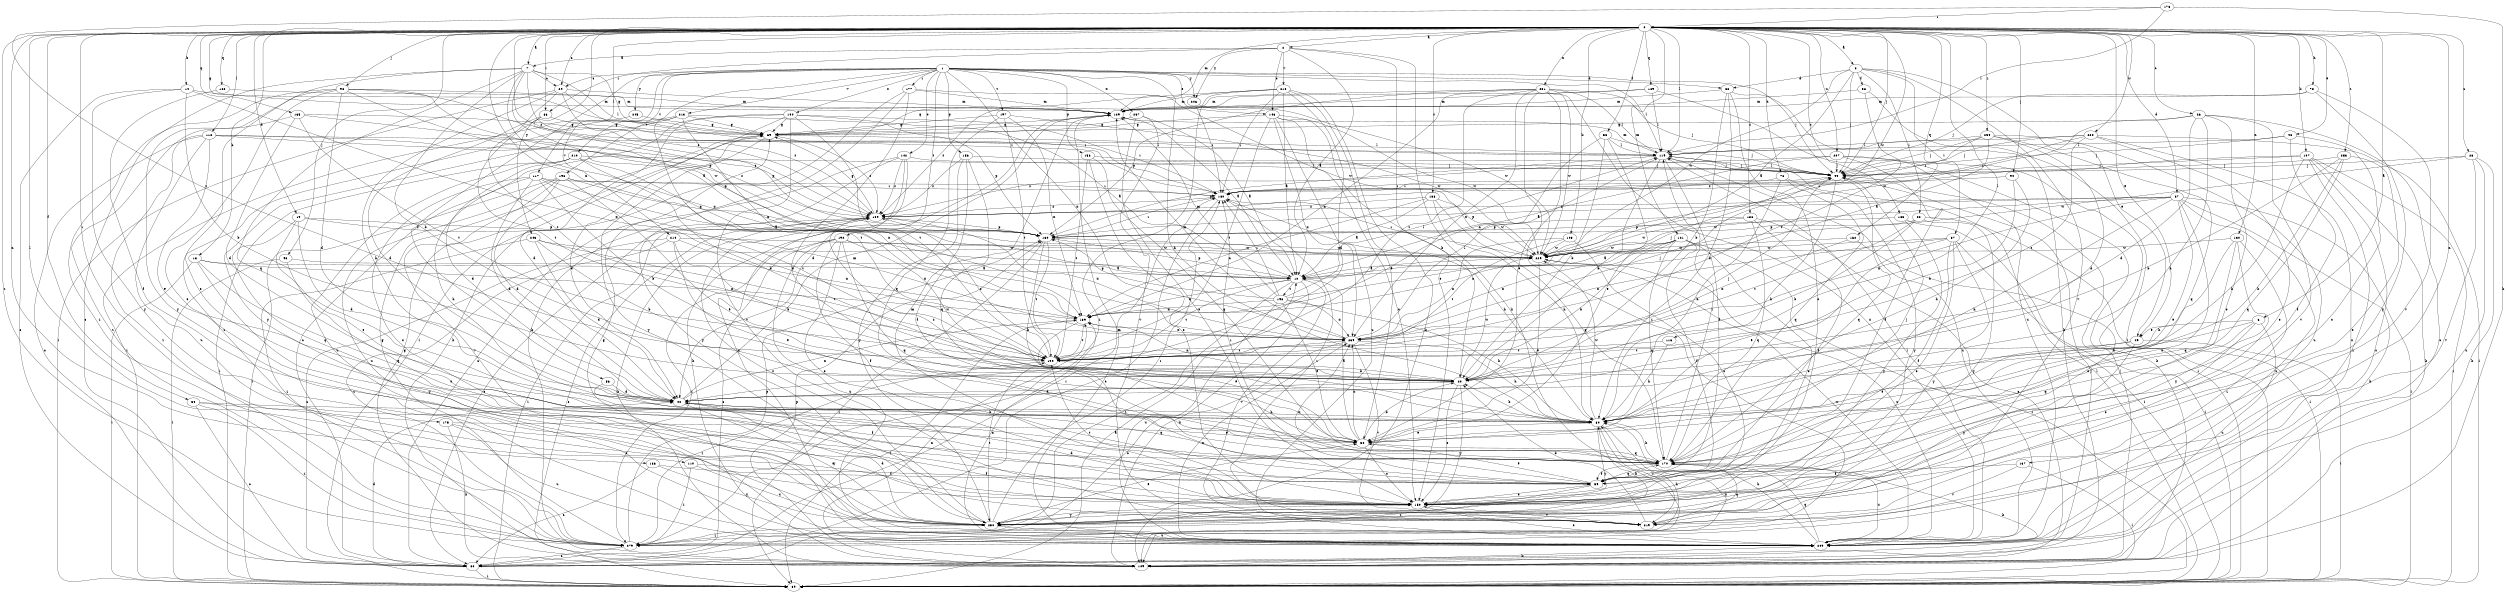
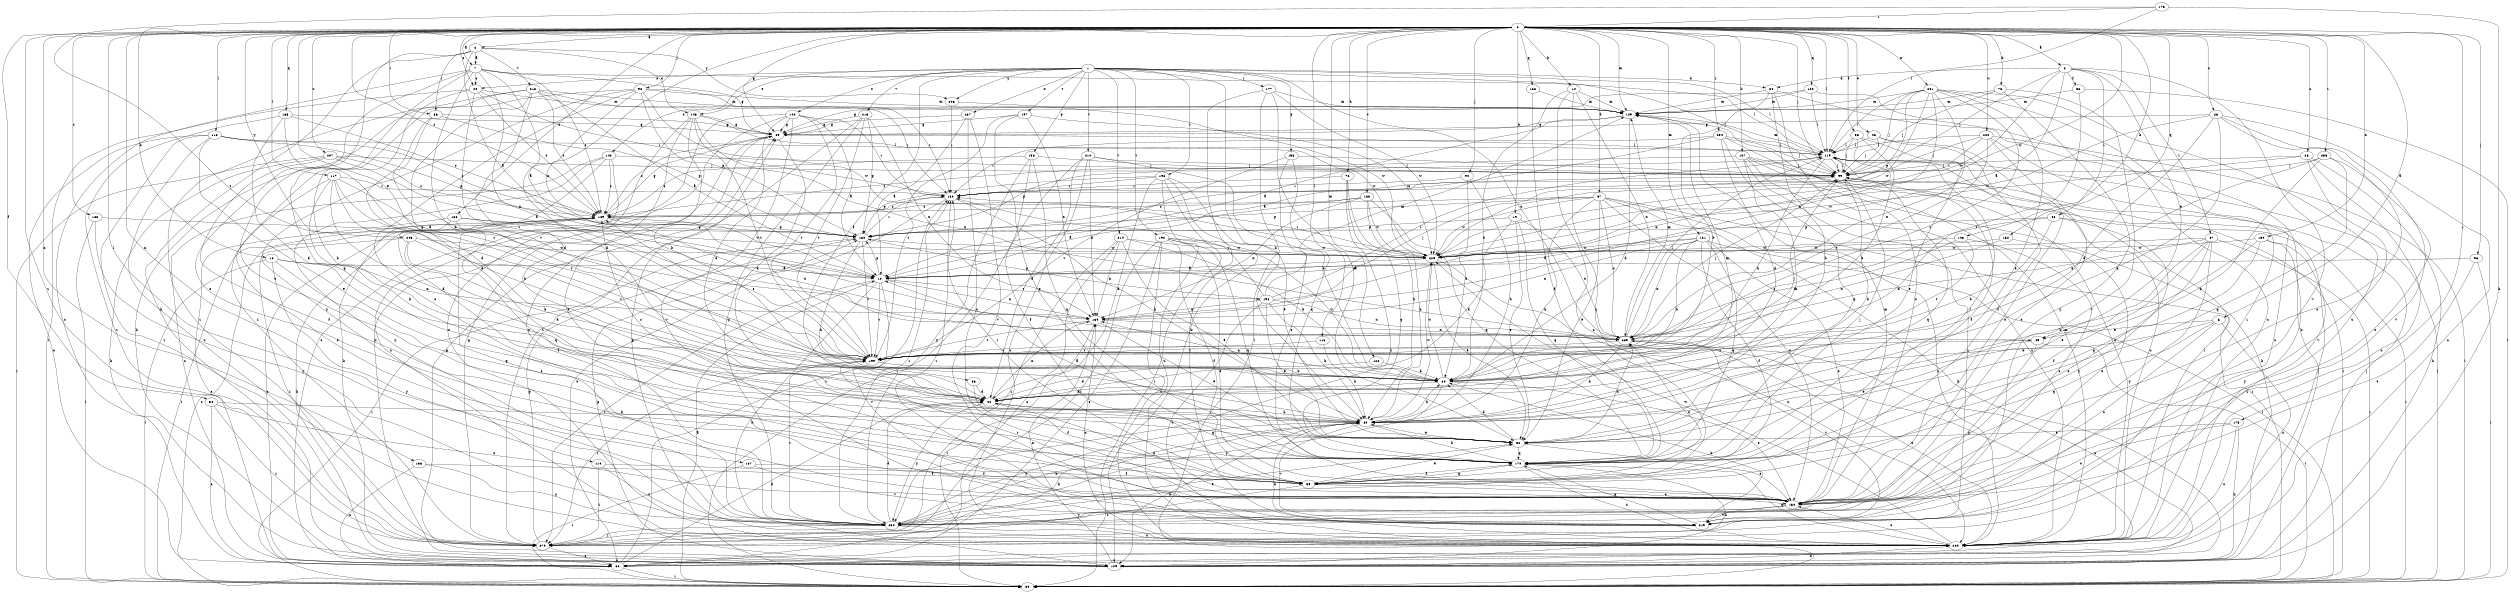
node "245": removed
node "122": added
